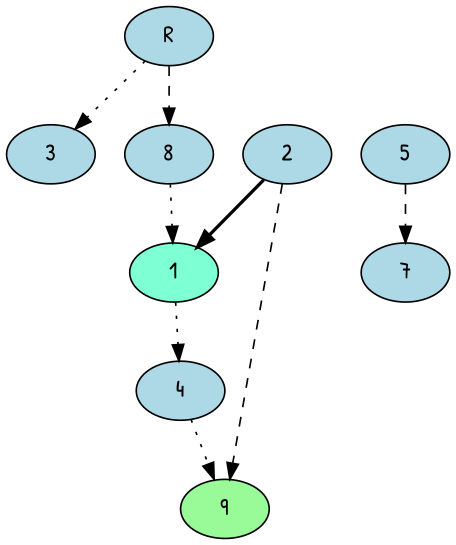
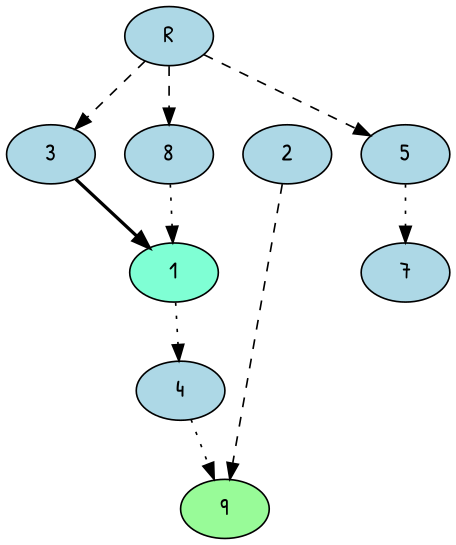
edge "R" -> "3": style dotted -> dashed
edge "R" -> "5": added
edge "5" -> "7": style dashed -> dotted
edge "2" -> "1": now "3" -> "1"
